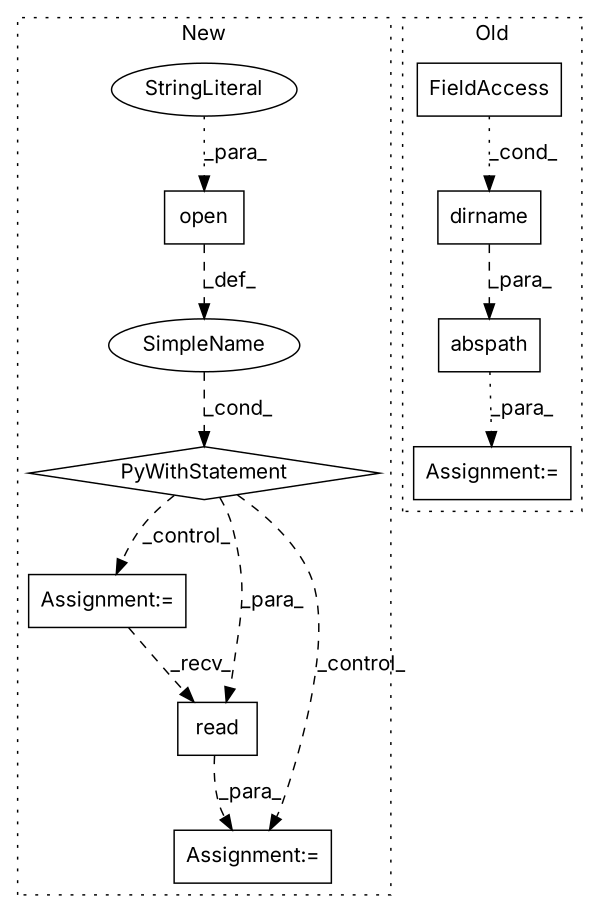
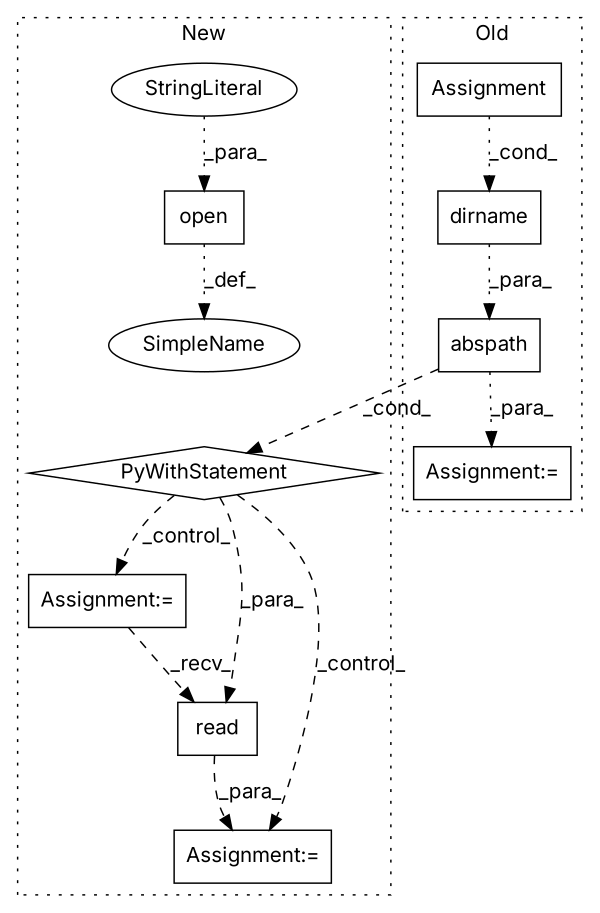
node "FieldAccess": label "FieldAccess" -> "Assignment"
edge "open" -> "SimpleName": style dashed -> dotted
edge "dirname" -> "abspath": style dashed -> dotted
edge "SimpleName" -> "PyWithStatement": now "abspath" -> "PyWithStatement"
